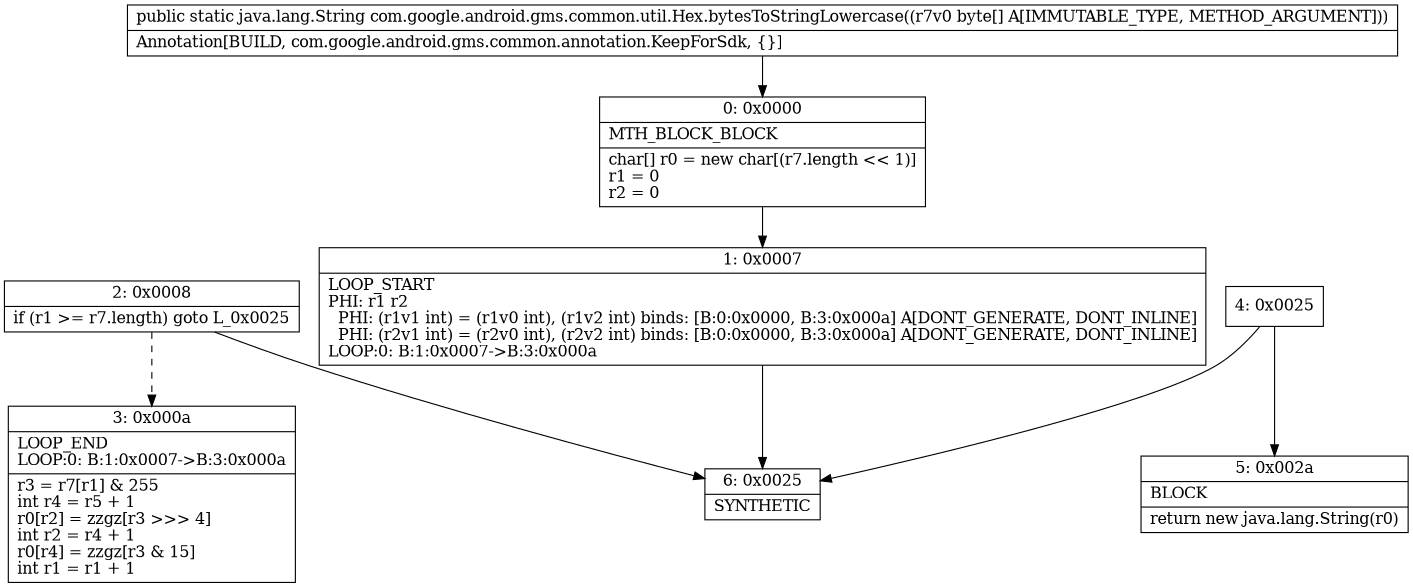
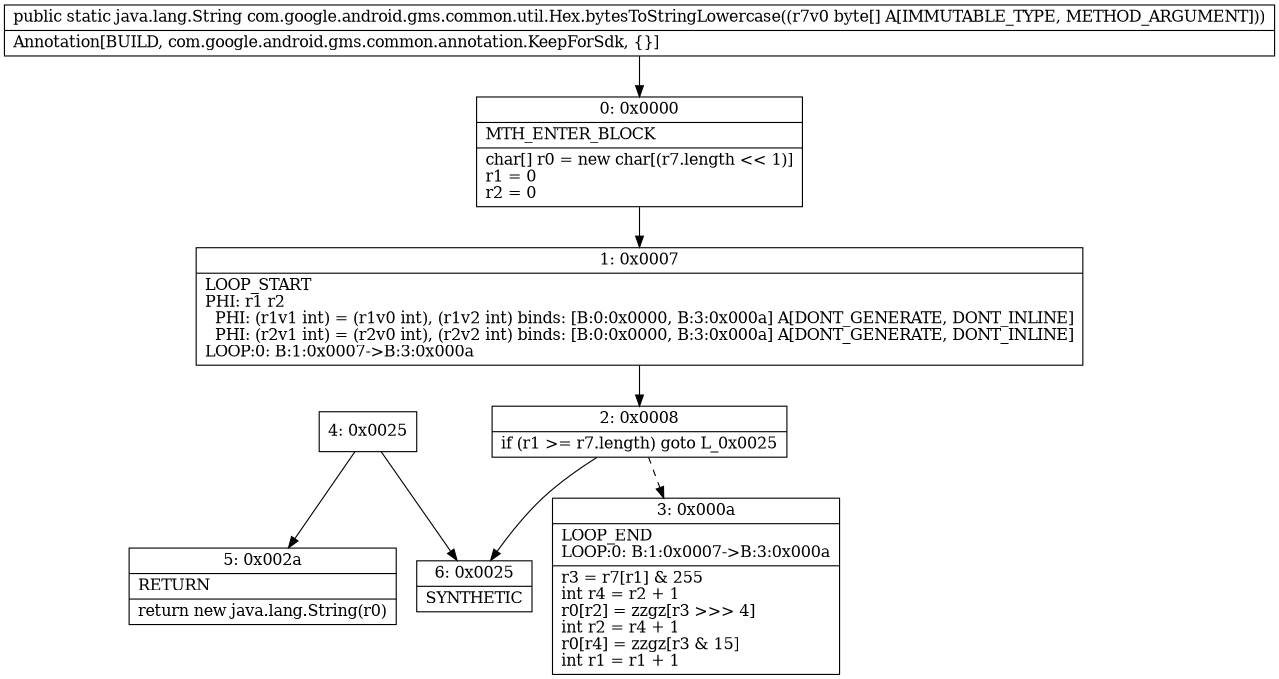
node "0: 0x0000": text "MTH_BLOCK_BLOCK" -> "MTH_ENTER_BLOCK"
edge "1: 0x0007" -> "6: 0x0025": now "1: 0x0007" -> "2: 0x0008"
node "5: 0x002a": text "BLOCK" -> "RETURN"
node "3: 0x000a": text "int r4 = r5 + 1" -> "int r4 = r2 + 1"
